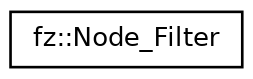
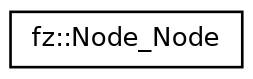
node "fz::Node_Filter": label "fz::Node_Filter" -> "fz::Node_Node"
